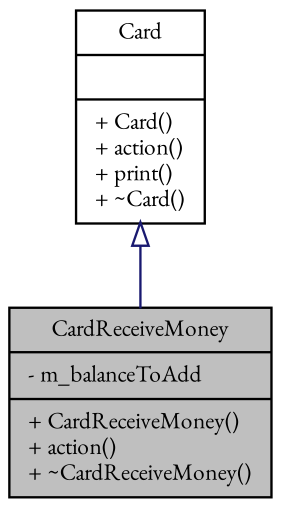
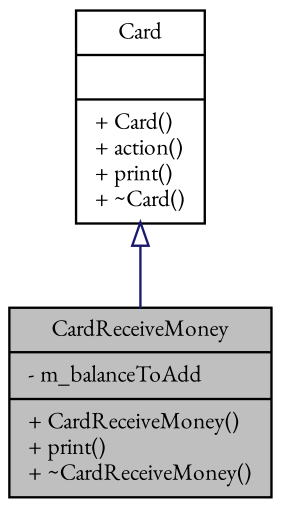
node "CardReceiveMoney": text "+ action()" -> "+ print()"
